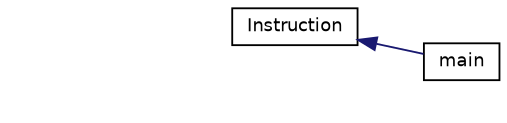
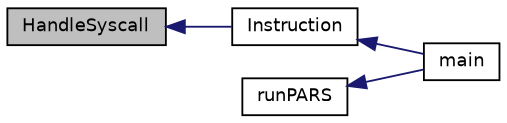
node "HandleSyscall": added
node "runPARS": added
